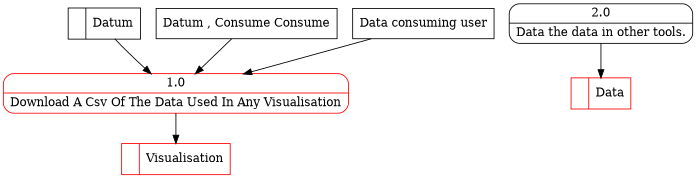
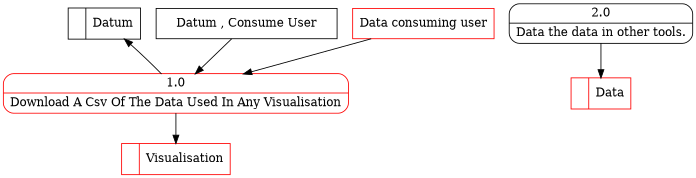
node "Datum , Consume Consume": label "Datum , Consume Consume" -> "Datum , Consume User"
node "Data consuming user": color black -> red
edge "Datum" -> "1.0": reversed
